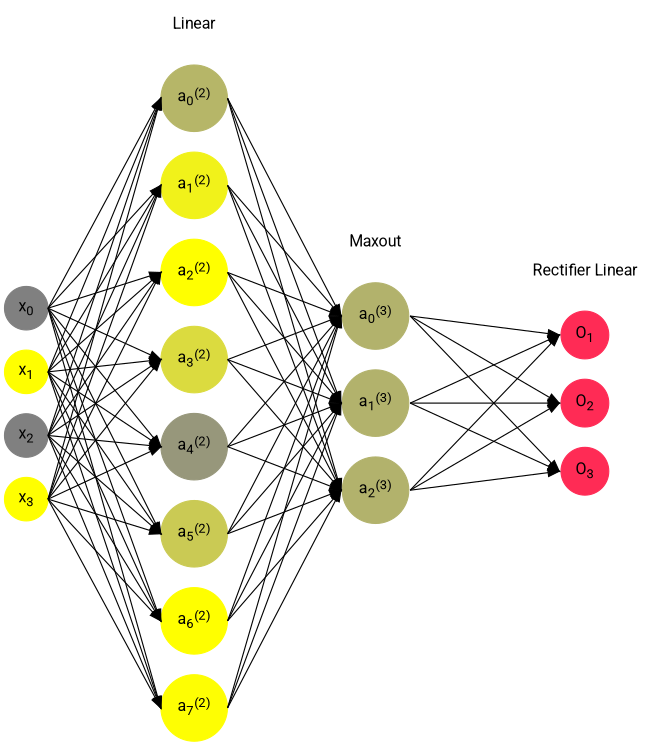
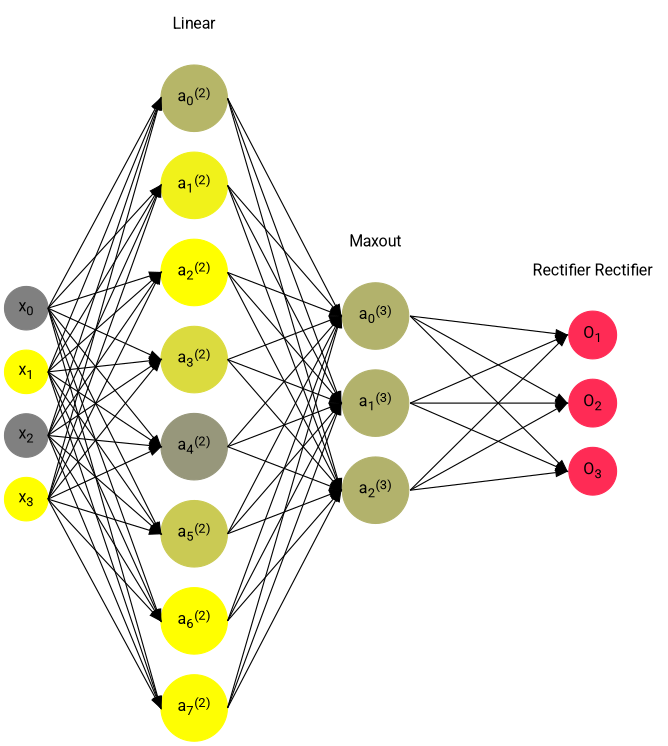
node "Rectifier Linear": label "Rectifier Linear" -> "Rectifier Rectifier"
